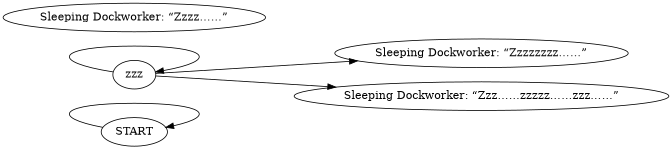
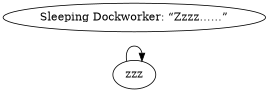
node "Sleeping Dockworker: “Zzzzzzzz……”": removed
node "Sleeping Dockworker: “Zzz……zzzzz……zzz……”": removed
node "START": removed
